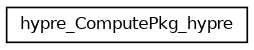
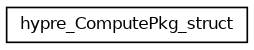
node "hypre_ComputePkg_hypre": label "hypre_ComputePkg_hypre" -> "hypre_ComputePkg_struct"
